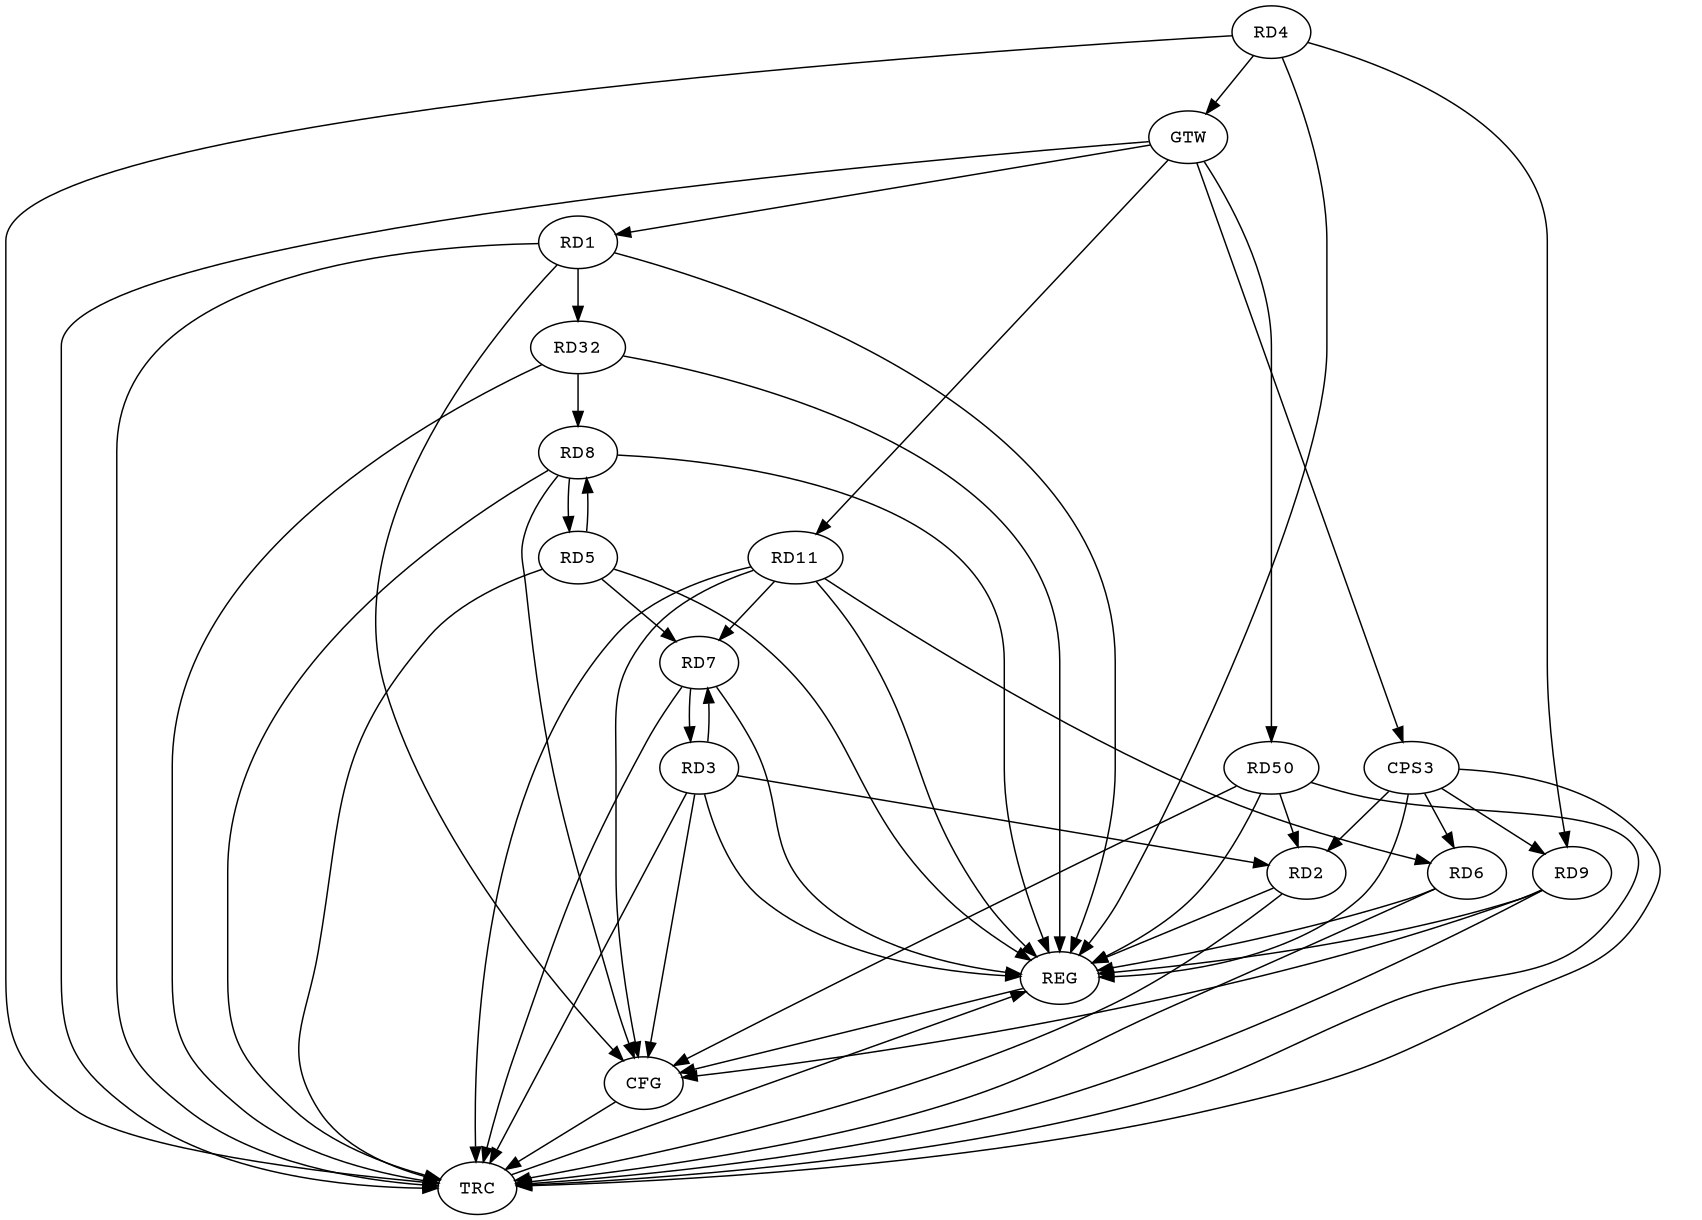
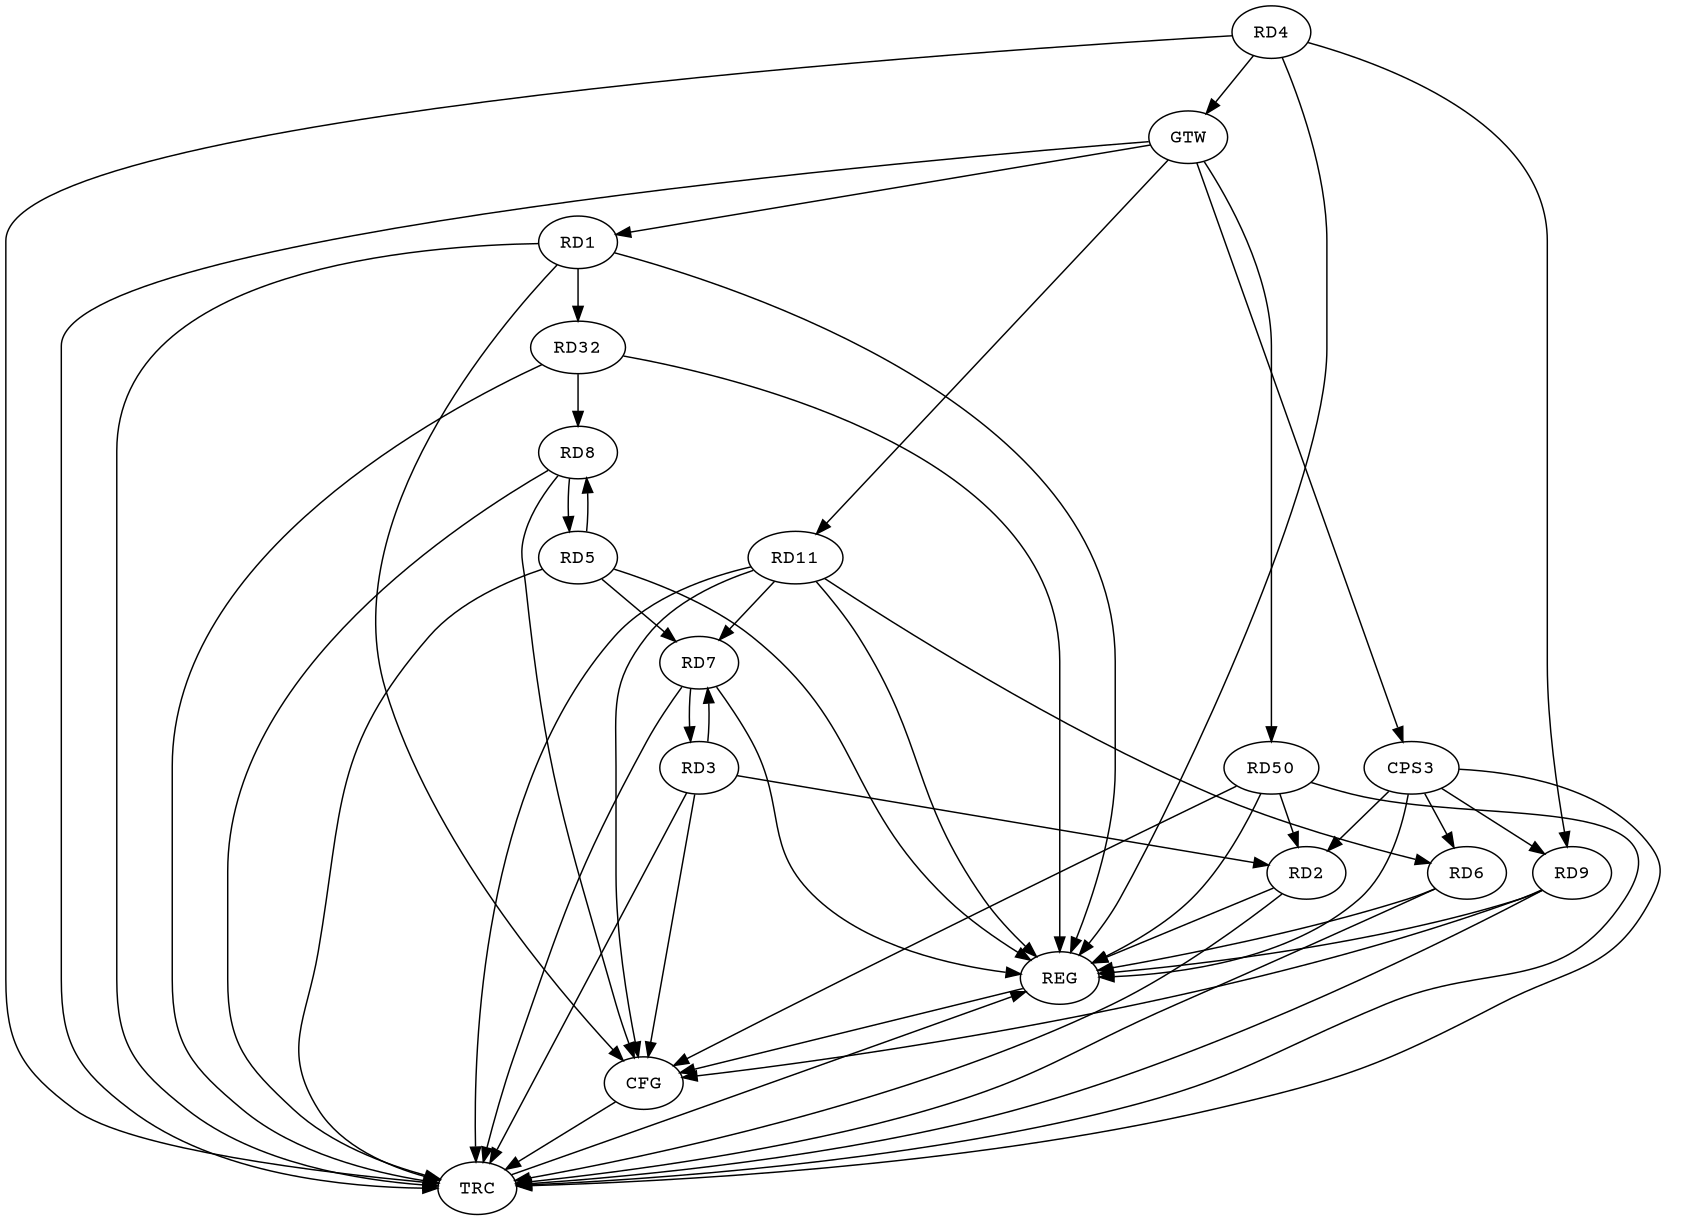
edge "RD8" -> "REG": removed
edge "RD3" -> "REG": removed
